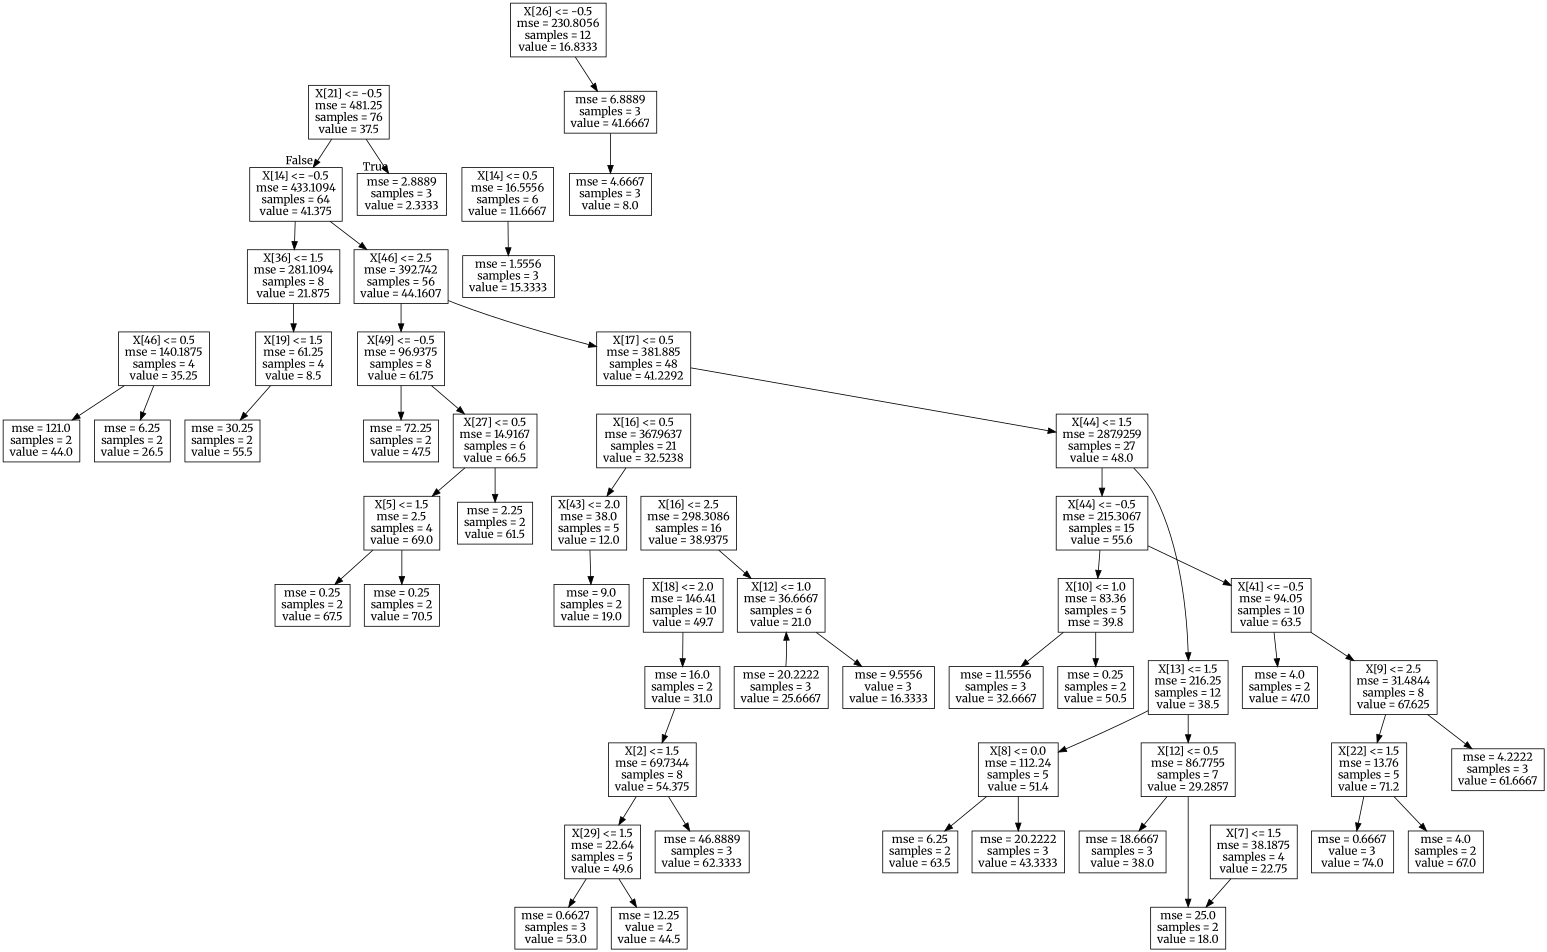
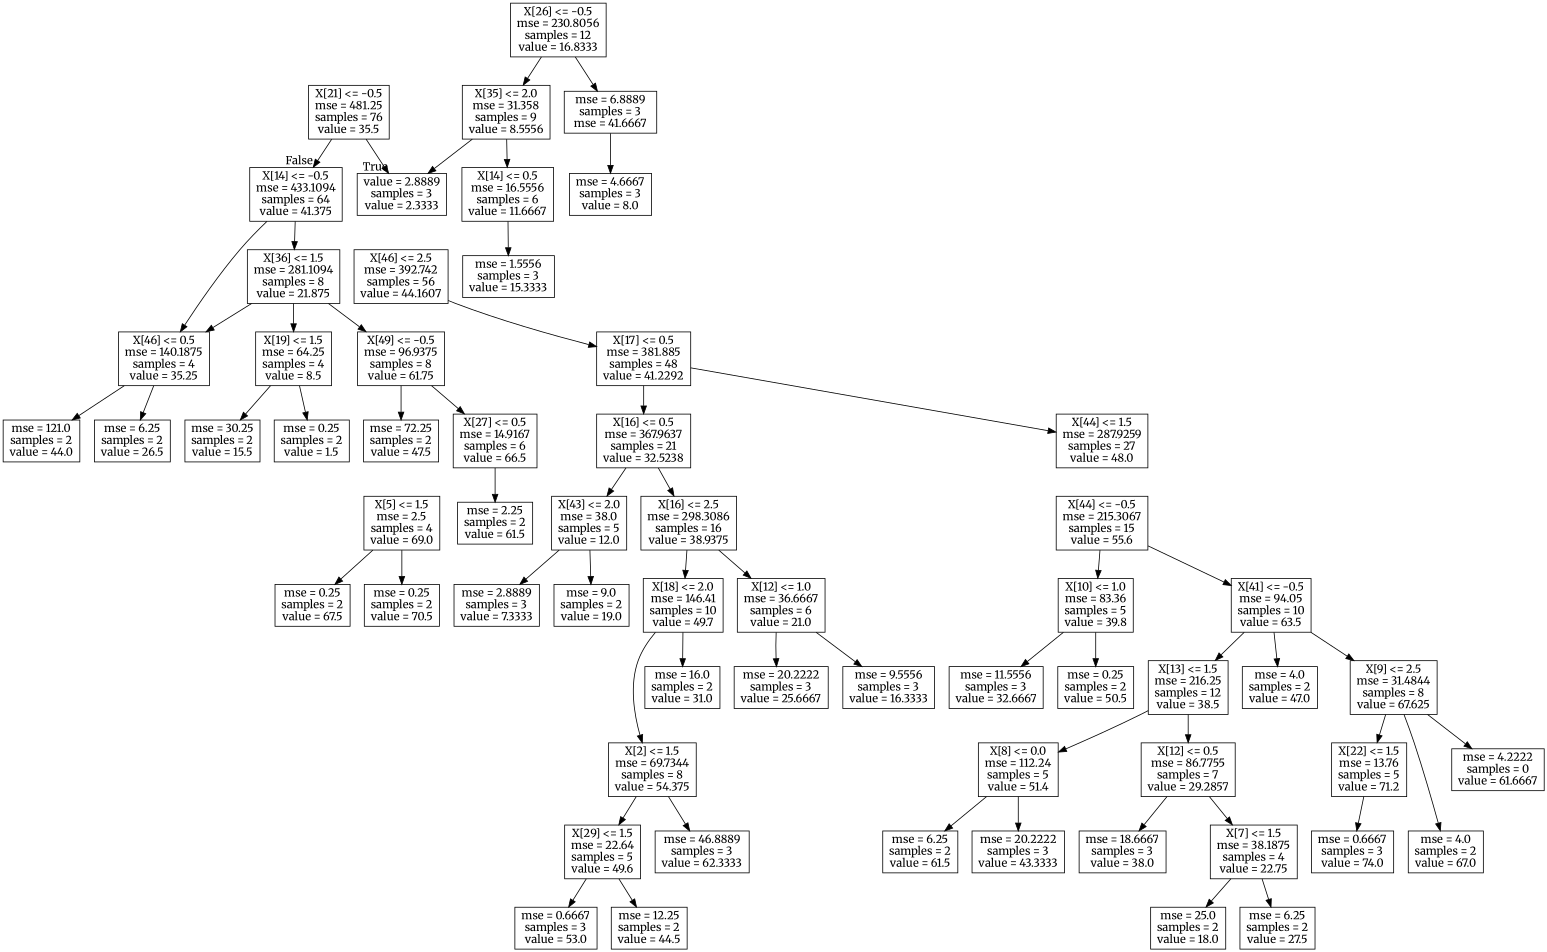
node "X[21] <= -0.5 mse = 481.25 samples = 76 value = 37.5": label "X[21] <= -0.5 mse = 481.25 samples = 76 value = 37.5" -> "X[21] <= -0.5 mse = 481.25 samples = 76 value = 35.5"
node "X[35] <= 2.0 mse = 31.358 samples = 9 value = 8.5556": added
node "mse = 6.8889 samples = 3 value = 41.6667": label "mse = 6.8889 samples = 3 value = 41.6667" -> "mse = 6.8889 samples = 3 mse = 41.6667"
node "mse = 2.8889 samples = 3 value = 2.3333": label "mse = 2.8889 samples = 3 value = 2.3333" -> "value = 2.8889 samples = 3 value = 2.3333"
edge "X[14] <= -0.5 mse = 433.1094 samples = 64 value = 41.375" -> "X[46] <= 2.5 mse = 392.742 samples = 56 value = 44.1607": now "X[14] <= -0.5 mse = 433.1094 samples = 64 value = 41.375" -> "X[46] <= 0.5 mse = 140.1875 samples = 4 value = 35.25"
edge "X[46] <= 2.5 mse = 392.742 samples = 56 value = 44.1607" -> "X[49] <= -0.5 mse = 96.9375 samples = 8 value = 61.75": now "X[36] <= 1.5 mse = 281.1094 samples = 8 value = 21.875" -> "X[49] <= -0.5 mse = 96.9375 samples = 8 value = 61.75"
edge "X[36] <= 1.5 mse = 281.1094 samples = 8 value = 21.875" -> "X[46] <= 0.5 mse = 140.1875 samples = 4 value = 35.25": added
node "X[19] <= 1.5 mse = 61.25 samples = 4 value = 8.5": label "X[19] <= 1.5 mse = 61.25 samples = 4 value = 8.5" -> "X[19] <= 1.5 mse = 64.25 samples = 4 value = 8.5"
edge "X[17] <= 0.5 mse = 381.885 samples = 48 value = 41.2292" -> "X[16] <= 0.5 mse = 367.9637 samples = 21 value = 32.5238": added
node "mse = 30.25 samples = 2 value = 55.5": label "mse = 30.25 samples = 2 value = 55.5" -> "mse = 30.25 samples = 2 value = 15.5"
node "mse = 0.25 samples = 2 value = 1.5": added
edge "X[44] <= 1.5 mse = 287.9259 samples = 27 value = 48.0" -> "X[44] <= -0.5 mse = 215.3067 samples = 15 value = 55.6": removed
edge "X[27] <= 0.5 mse = 14.9167 samples = 6 value = 66.5" -> "X[5] <= 1.5 mse = 2.5 samples = 4 value = 69.0": removed
edge "X[16] <= 0.5 mse = 367.9637 samples = 21 value = 32.5238" -> "X[16] <= 2.5 mse = 298.3086 samples = 16 value = 38.9375": added
edge "X[44] <= 1.5 mse = 287.9259 samples = 27 value = 48.0" -> "X[13] <= 1.5 mse = 216.25 samples = 12 value = 38.5": now "X[41] <= -0.5 mse = 94.05 samples = 10 value = 63.5" -> "X[13] <= 1.5 mse = 216.25 samples = 12 value = 38.5"
edge "X[16] <= 2.5 mse = 298.3086 samples = 16 value = 38.9375" -> "X[18] <= 2.0 mse = 146.41 samples = 10 value = 49.7": added
node "mse = 2.8889 samples = 3 value = 7.3333": added
node "X[10] <= 1.0 mse = 83.36 samples = 5 mse = 39.8": label "X[10] <= 1.0 mse = 83.36 samples = 5 mse = 39.8" -> "X[10] <= 1.0 mse = 83.36 samples = 5 value = 39.8"
edge "mse = 20.2222 samples = 3 value = 25.6667" -> "X[12] <= 1.0 mse = 36.6667 samples = 6 value = 21.0": reversed
node "mse = 9.5556 value = 3 value = 16.3333": label "mse = 9.5556 value = 3 value = 16.3333" -> "mse = 9.5556 samples = 3 value = 16.3333"
edge "mse = 16.0 samples = 2 value = 31.0" -> "X[2] <= 1.5 mse = 69.7344 samples = 8 value = 54.375": now "X[18] <= 2.0 mse = 146.41 samples = 10 value = 49.7" -> "X[2] <= 1.5 mse = 69.7344 samples = 8 value = 54.375"
node "mse = 4.2222 samples = 3 value = 61.6667": label "mse = 4.2222 samples = 3 value = 61.6667" -> "mse = 4.2222 samples = 0 value = 61.6667"
edge "X[22] <= 1.5 mse = 13.76 samples = 5 value = 71.2" -> "mse = 4.0 samples = 2 value = 67.0": now "X[9] <= 2.5 mse = 31.4844 samples = 8 value = 67.625" -> "mse = 4.0 samples = 2 value = 67.0"
edge "X[12] <= 0.5 mse = 86.7755 samples = 7 value = 29.2857" -> "mse = 25.0 samples = 2 value = 18.0": now "X[12] <= 0.5 mse = 86.7755 samples = 7 value = 29.2857" -> "X[7] <= 1.5 mse = 38.1875 samples = 4 value = 22.75"
node "mse = 6.25 samples = 2 value = 63.5": label "mse = 6.25 samples = 2 value = 63.5" -> "mse = 6.25 samples = 2 value = 61.5"
node "mse = 0.6667 value = 3 value = 74.0": label "mse = 0.6667 value = 3 value = 74.0" -> "mse = 0.6667 samples = 3 value = 74.0"
node "mse = 0.6627 samples = 3 value = 53.0": label "mse = 0.6627 samples = 3 value = 53.0" -> "mse = 0.6667 samples = 3 value = 53.0"
node "mse = 12.25 value = 2 value = 44.5": label "mse = 12.25 value = 2 value = 44.5" -> "mse = 12.25 samples = 2 value = 44.5"
node "mse = 6.25 samples = 2 value = 27.5": added
